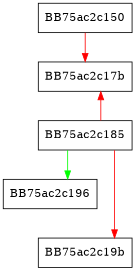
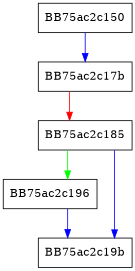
edge "BB75ac2c150" -> "BB75ac2c17b": color red -> blue
edge "BB75ac2c185" -> "BB75ac2c17b": reversed
edge "BB75ac2c185" -> "BB75ac2c19b": color red -> blue
edge "BB75ac2c196" -> "BB75ac2c19b": added
